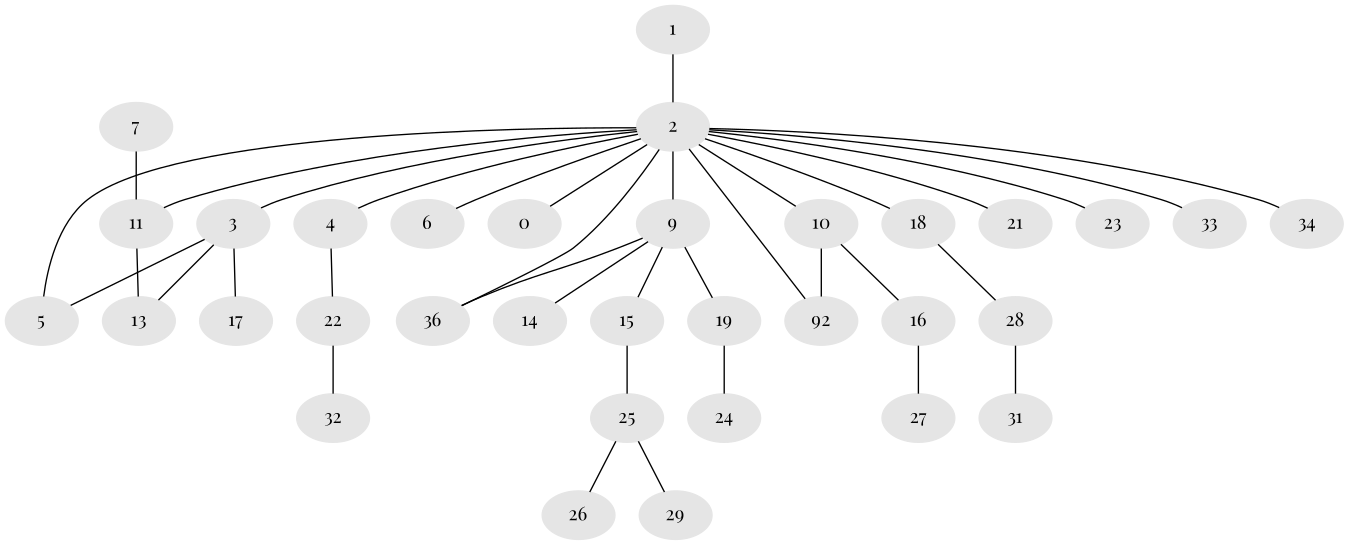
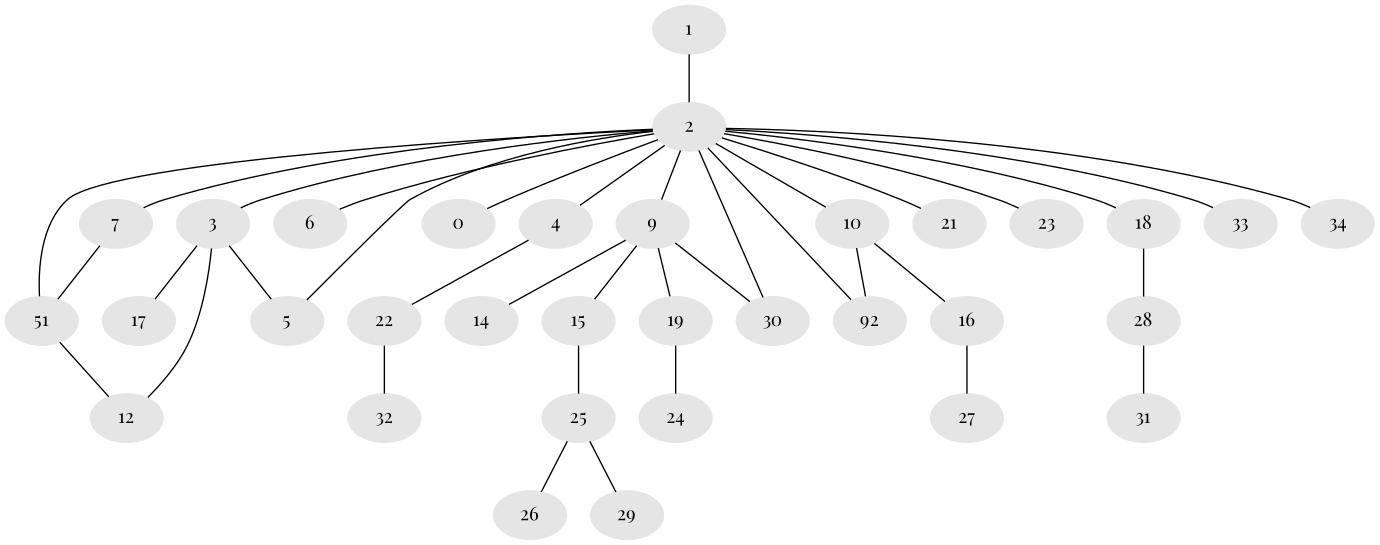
edge "2" -- "7": added
node "11": label "11" -> "51"
node "13": label "13" -> "12"
node "36": label "36" -> "30"
